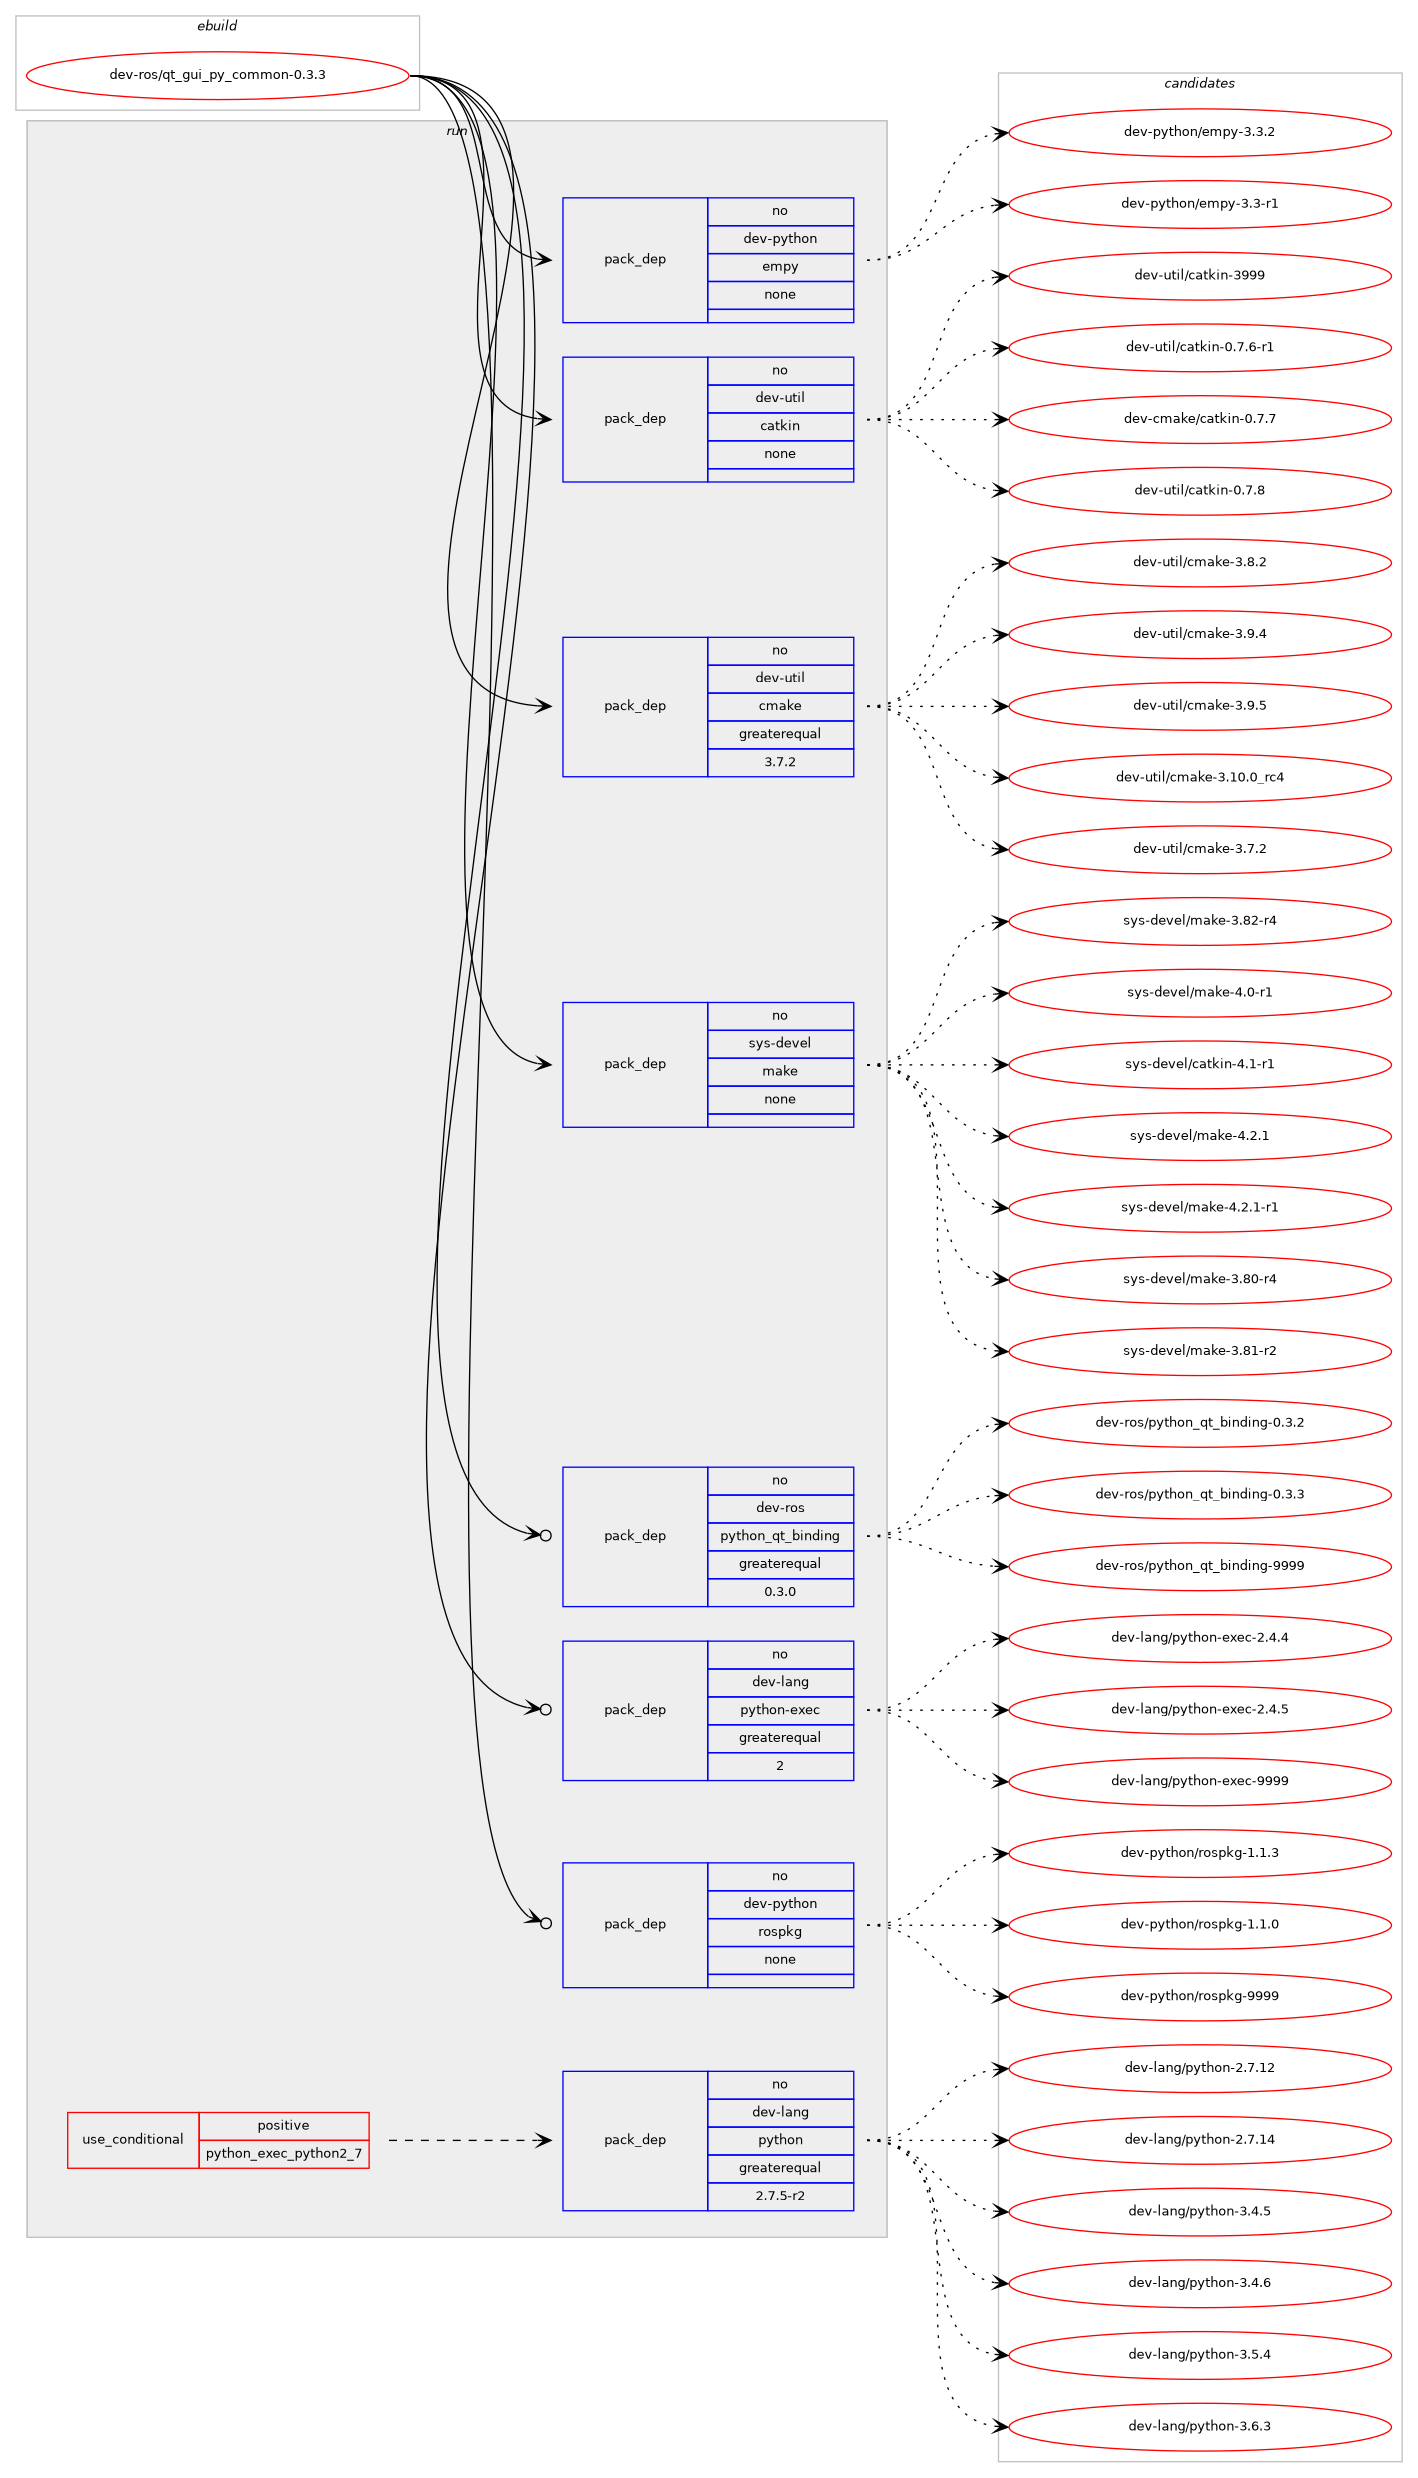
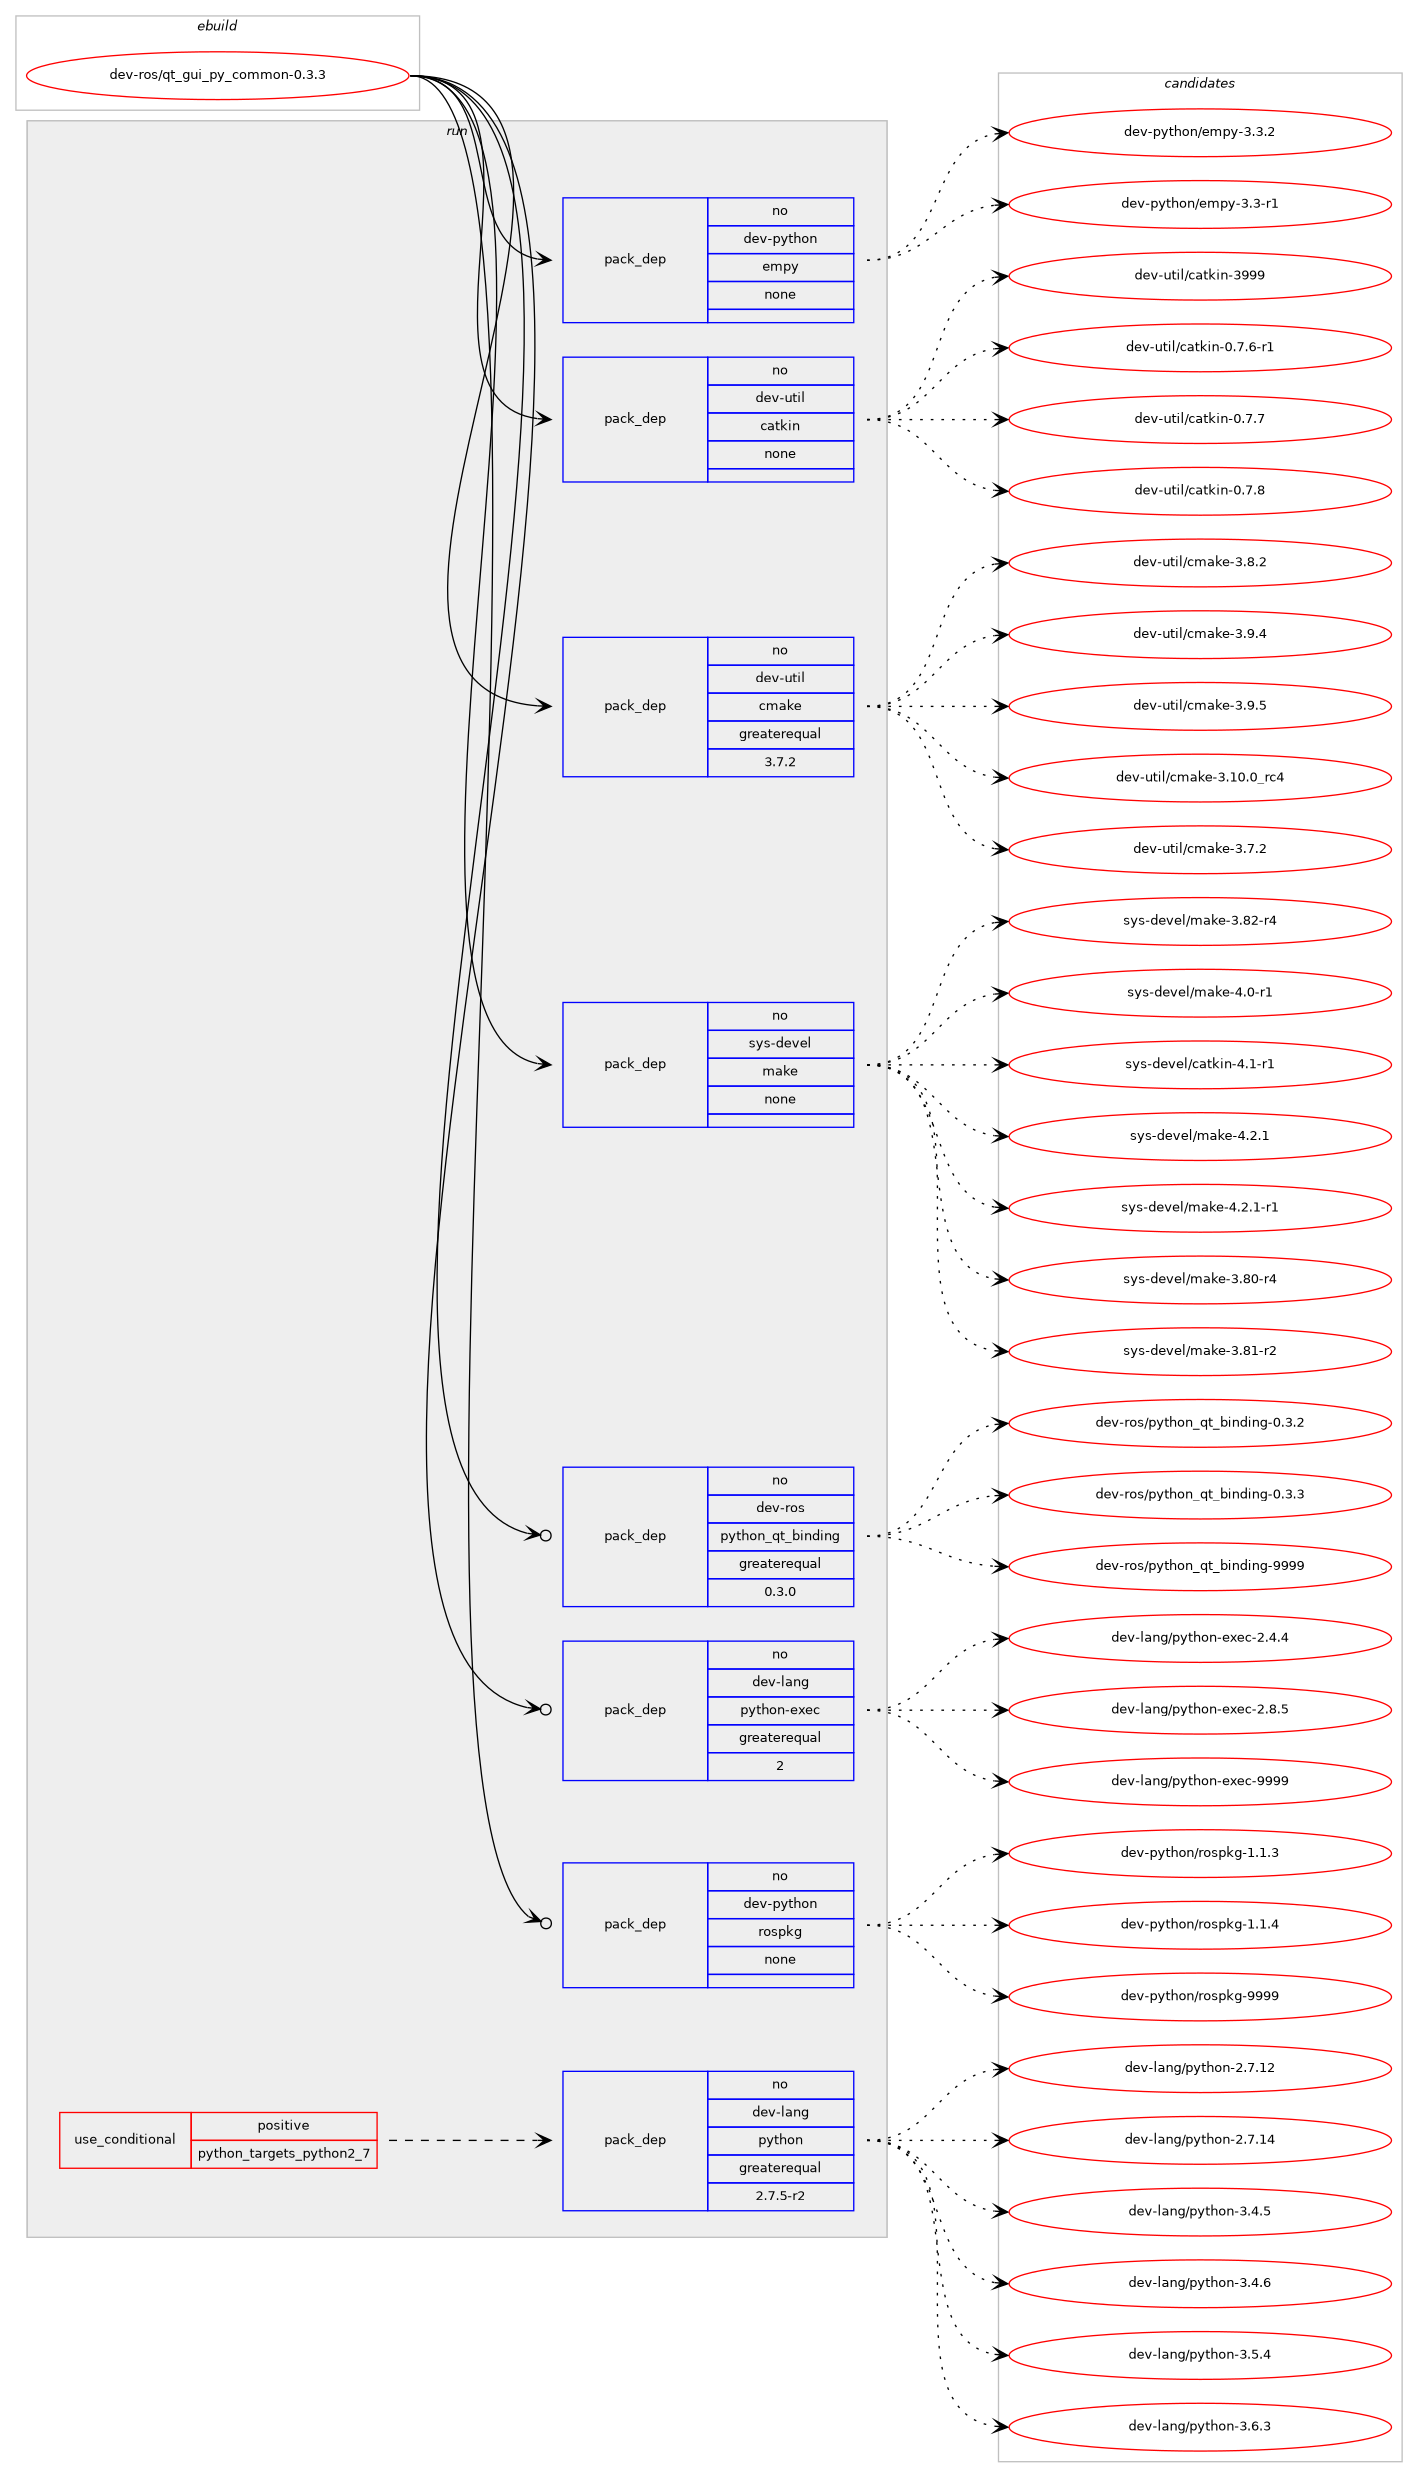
node "dev-cmake/catkin-0.7.7": label "dev-cmake/catkin-0.7.7" -> "dev-util/catkin-0.7.7"
node "dev-lang/python-exec-2.4.5": label "dev-lang/python-exec-2.4.5" -> "dev-lang/python-exec-2.8.5"
node "dev-python/rospkg-1.1.0": label "dev-python/rospkg-1.1.0" -> "dev-python/rospkg-1.1.4"
node "use_conditional": text "python_exec_python2_7" -> "python_targets_python2_7"
